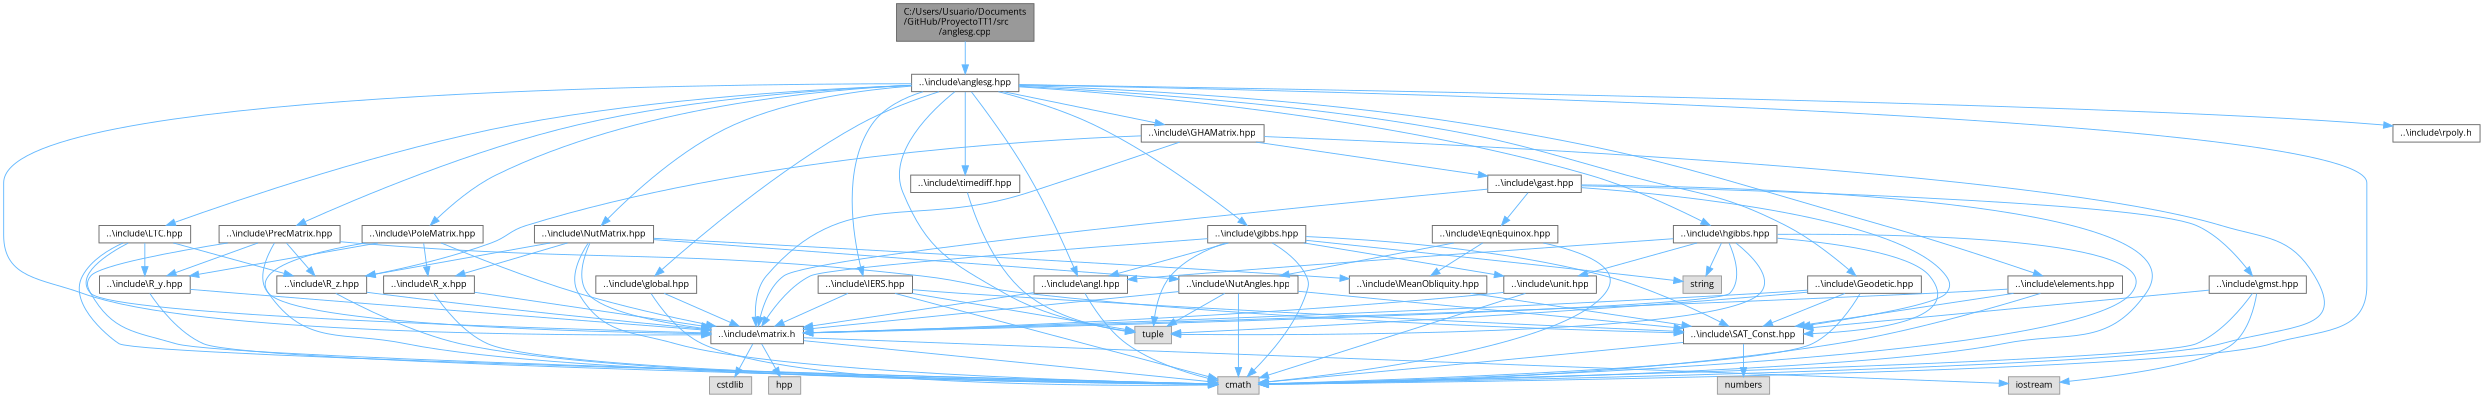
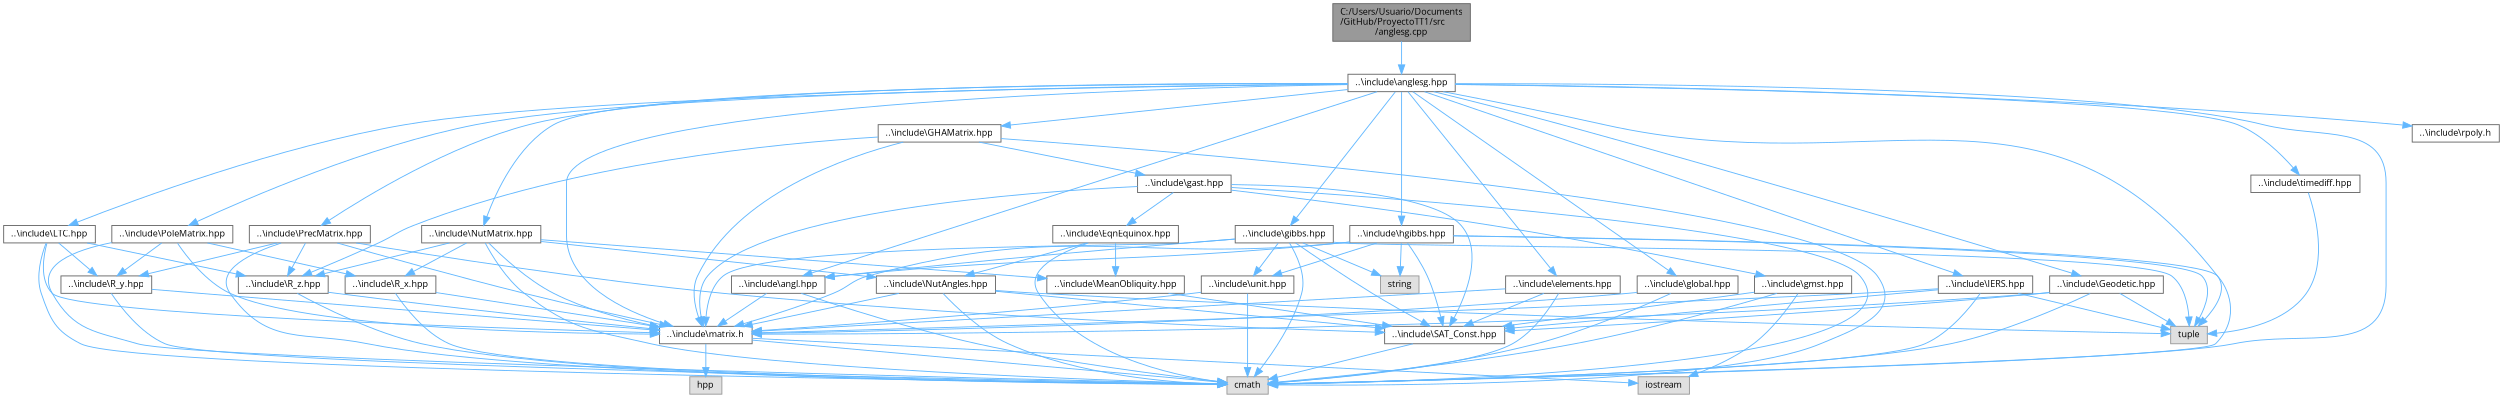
node "cstdlib": removed
node "numbers": removed
